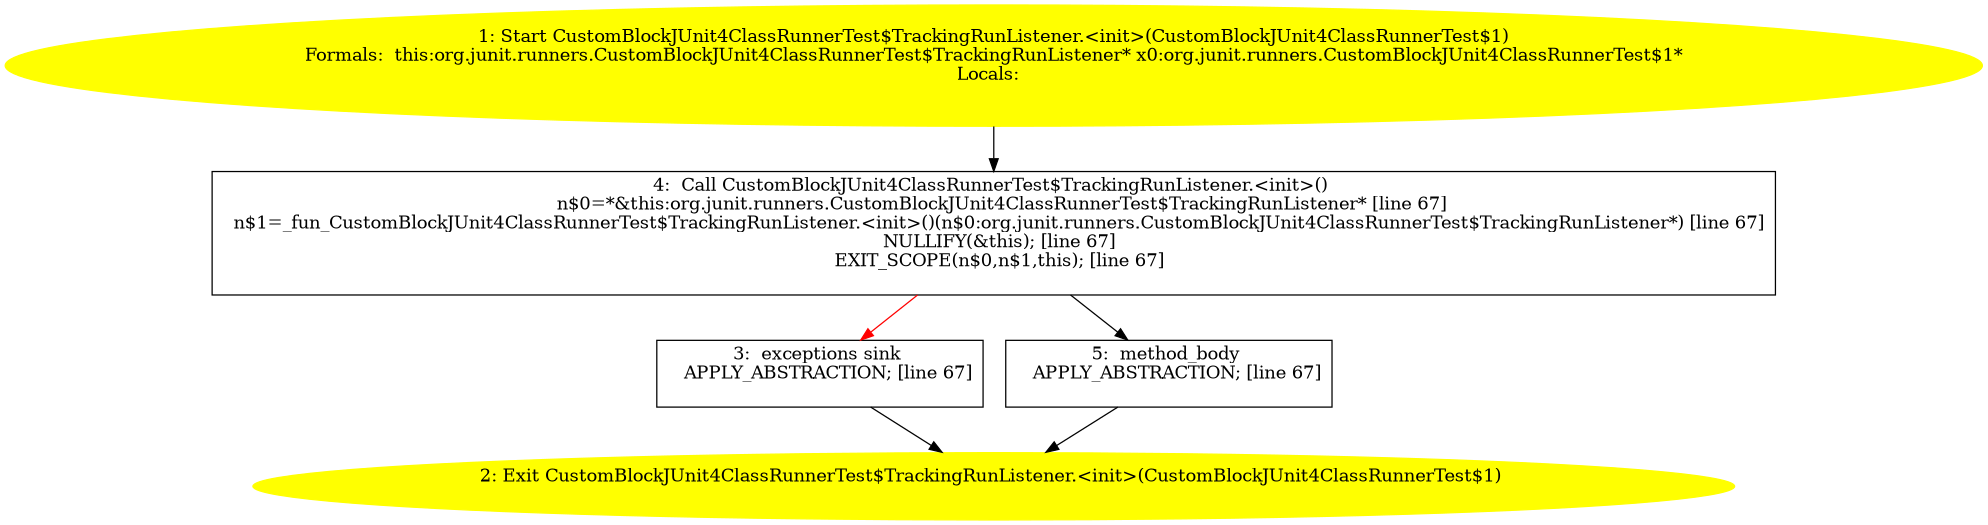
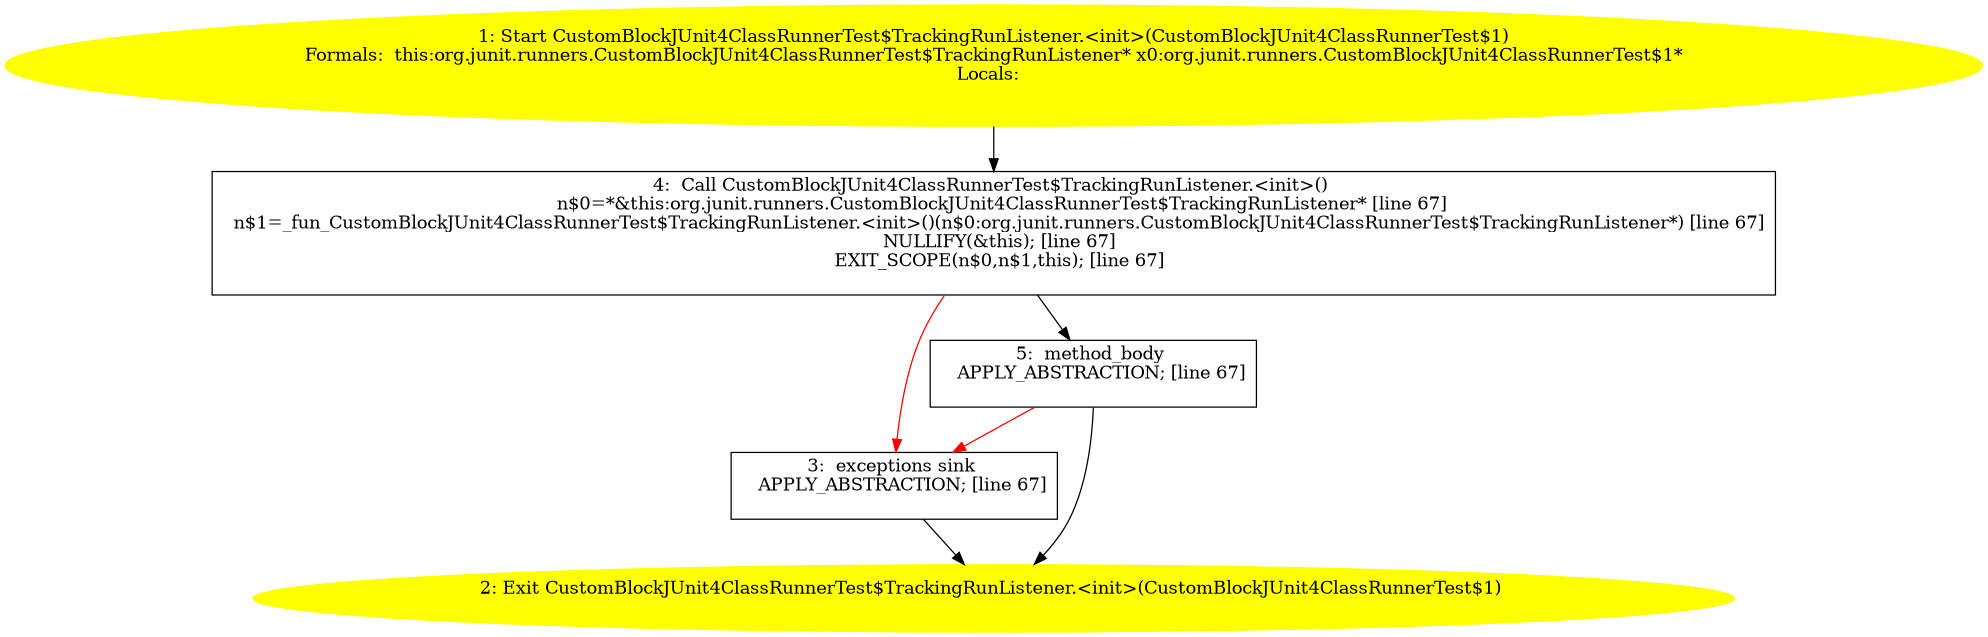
edge "5:  method_body APPLY_ABSTRACTION; [line 67]" -> "3:  exceptions sink APPLY_ABSTRACTION; [line 67]": added
